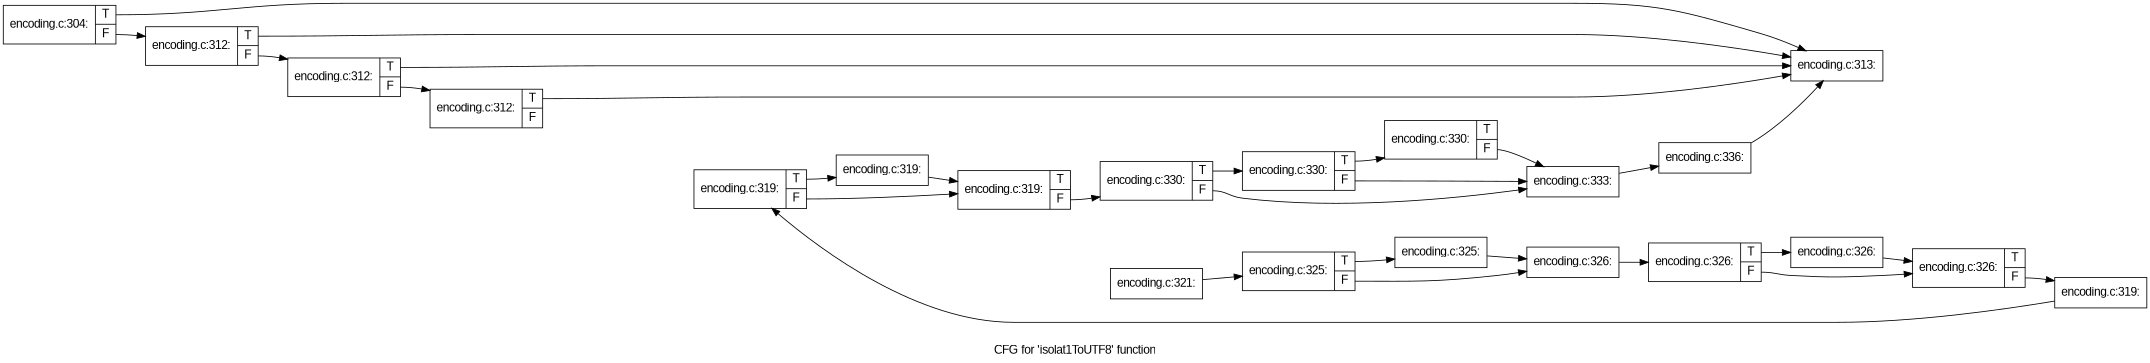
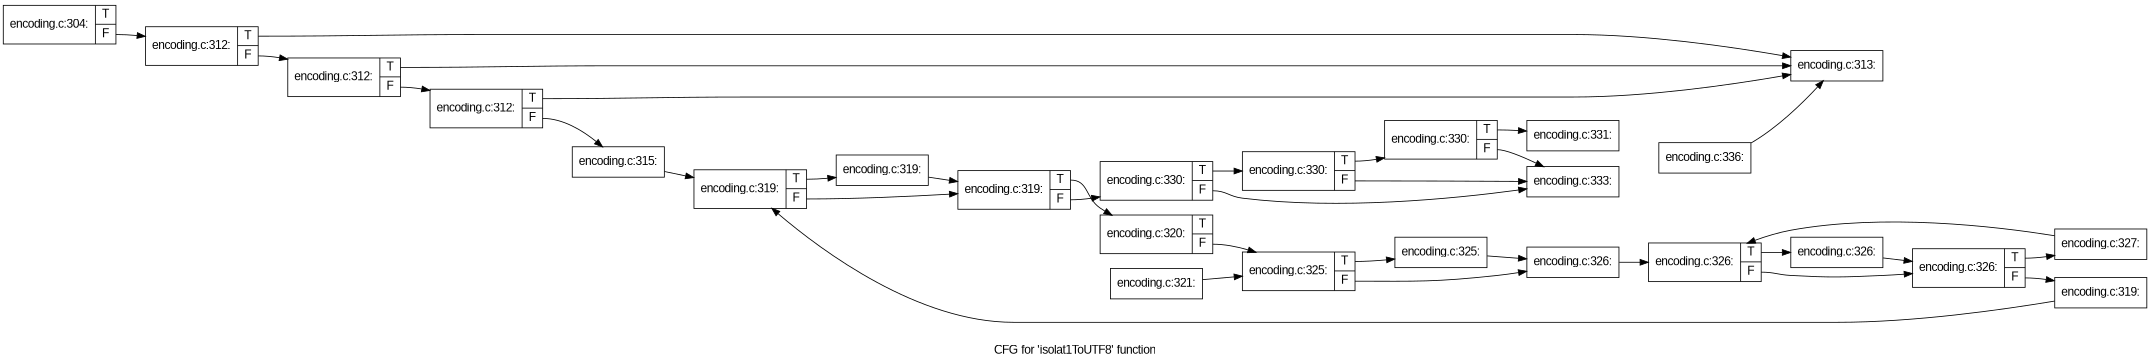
edge "encoding.c:304:" -> "encoding.c:313:": removed
node "encoding.c:331:": added
node "encoding.c:315:": added
edge "encoding.c:333:" -> "encoding.c:336:": removed
node "encoding.c:320:": added
node "encoding.c:327:": added
